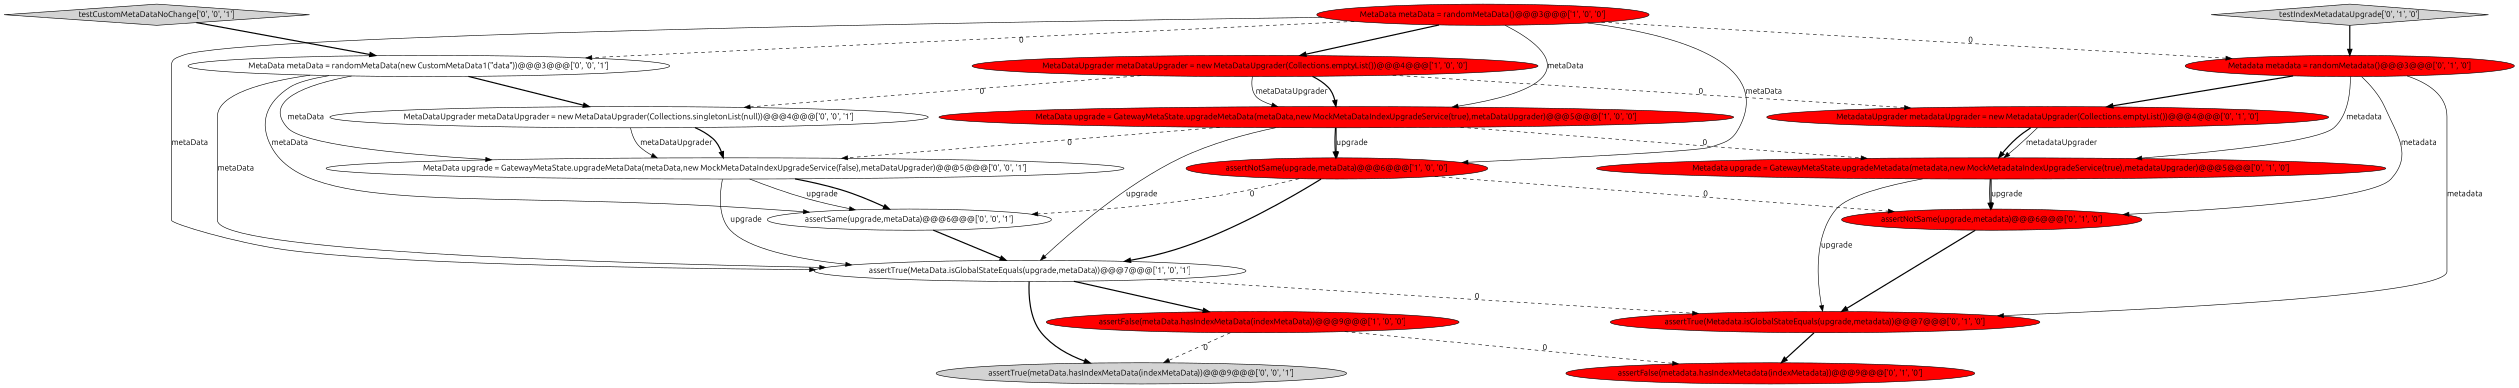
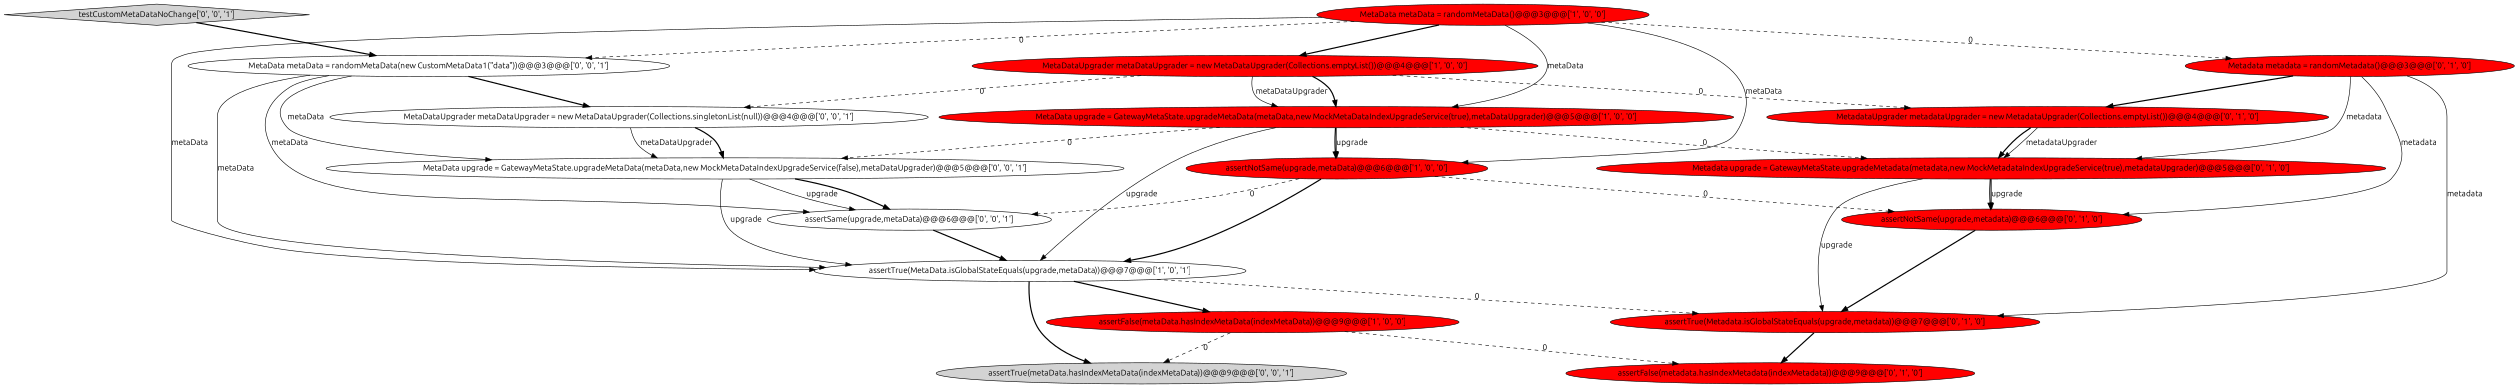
node "testIndexMetadataUpgrade['0', '1', '0']": removed
